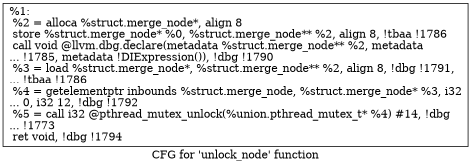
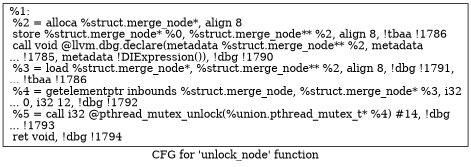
node "%1:": text "... !1773" -> "... !1793"
